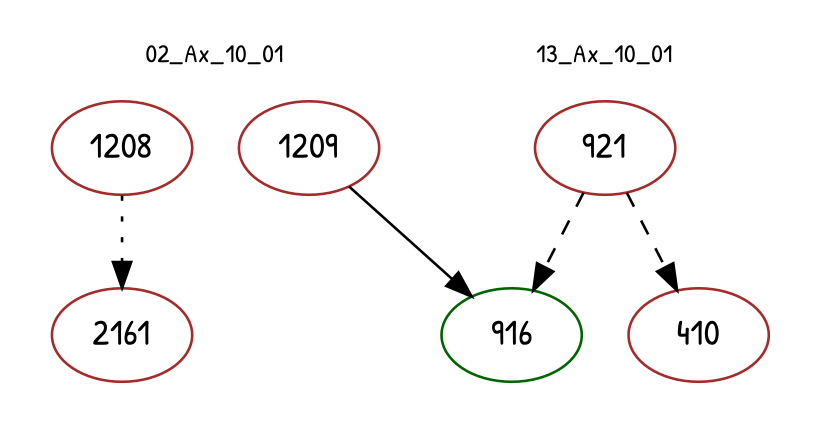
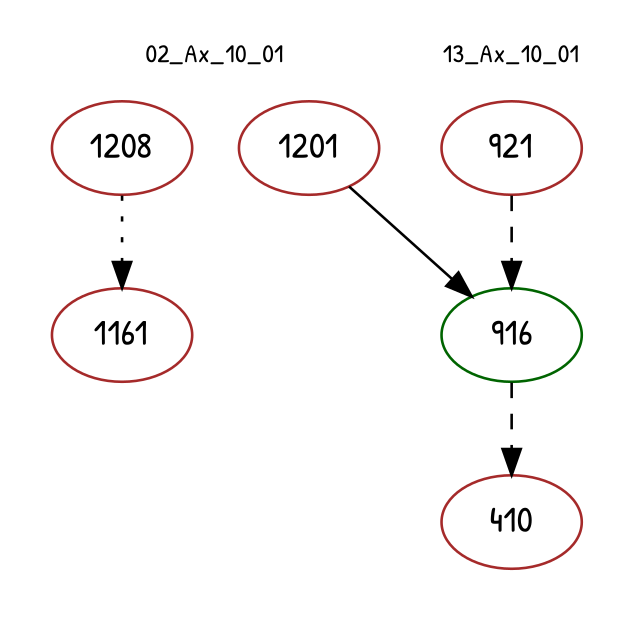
node "1209": label "1209" -> "1201"
edge "921" -> "410": now "916" -> "410"
node "2161": label "2161" -> "1161"
